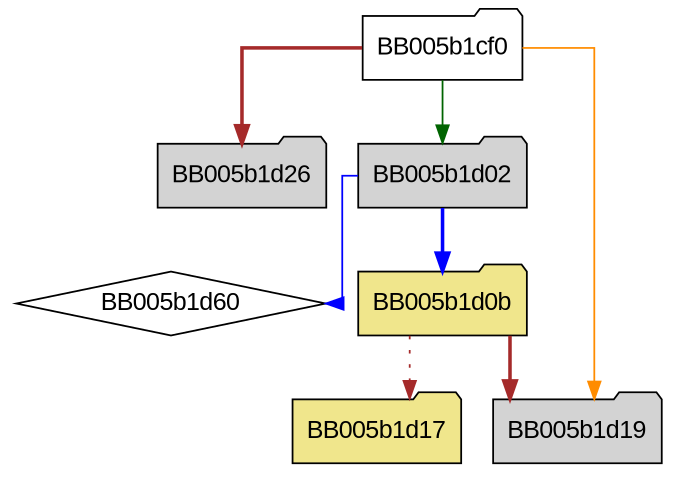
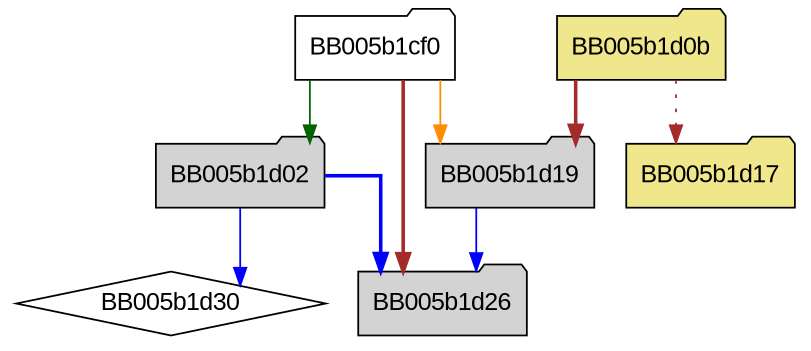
edge "BB005b1d02" -> "BB005b1d0b": now "BB005b1d02" -> "BB005b1d26"
edge "BB005b1d19" -> "BB005b1d26": added
node "BB005b1d60": label "BB005b1d60" -> "BB005b1d30"
